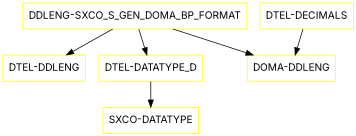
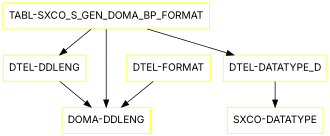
node "DDLENG-SXCO_S_GEN_DOMA_BP_FORMAT": label "DDLENG-SXCO_S_GEN_DOMA_BP_FORMAT" -> "TABL-SXCO_S_GEN_DOMA_BP_FORMAT"
node "DTEL-DECIMALS": label "DTEL-DECIMALS" -> "DTEL-FORMAT"
edge "DTEL-DDLENG" -> "DOMA-DDLENG": added
